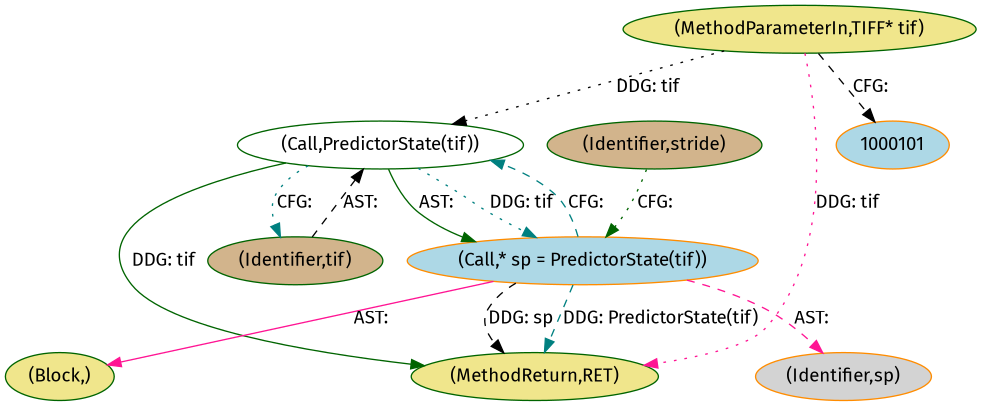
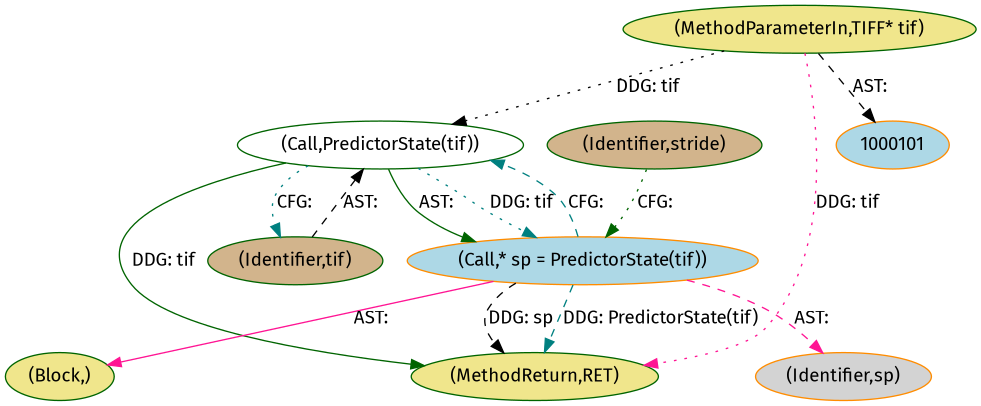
edge "(MethodParameterIn,TIFF* tif)" -> "1000101": label "CFG: " -> "AST: "
